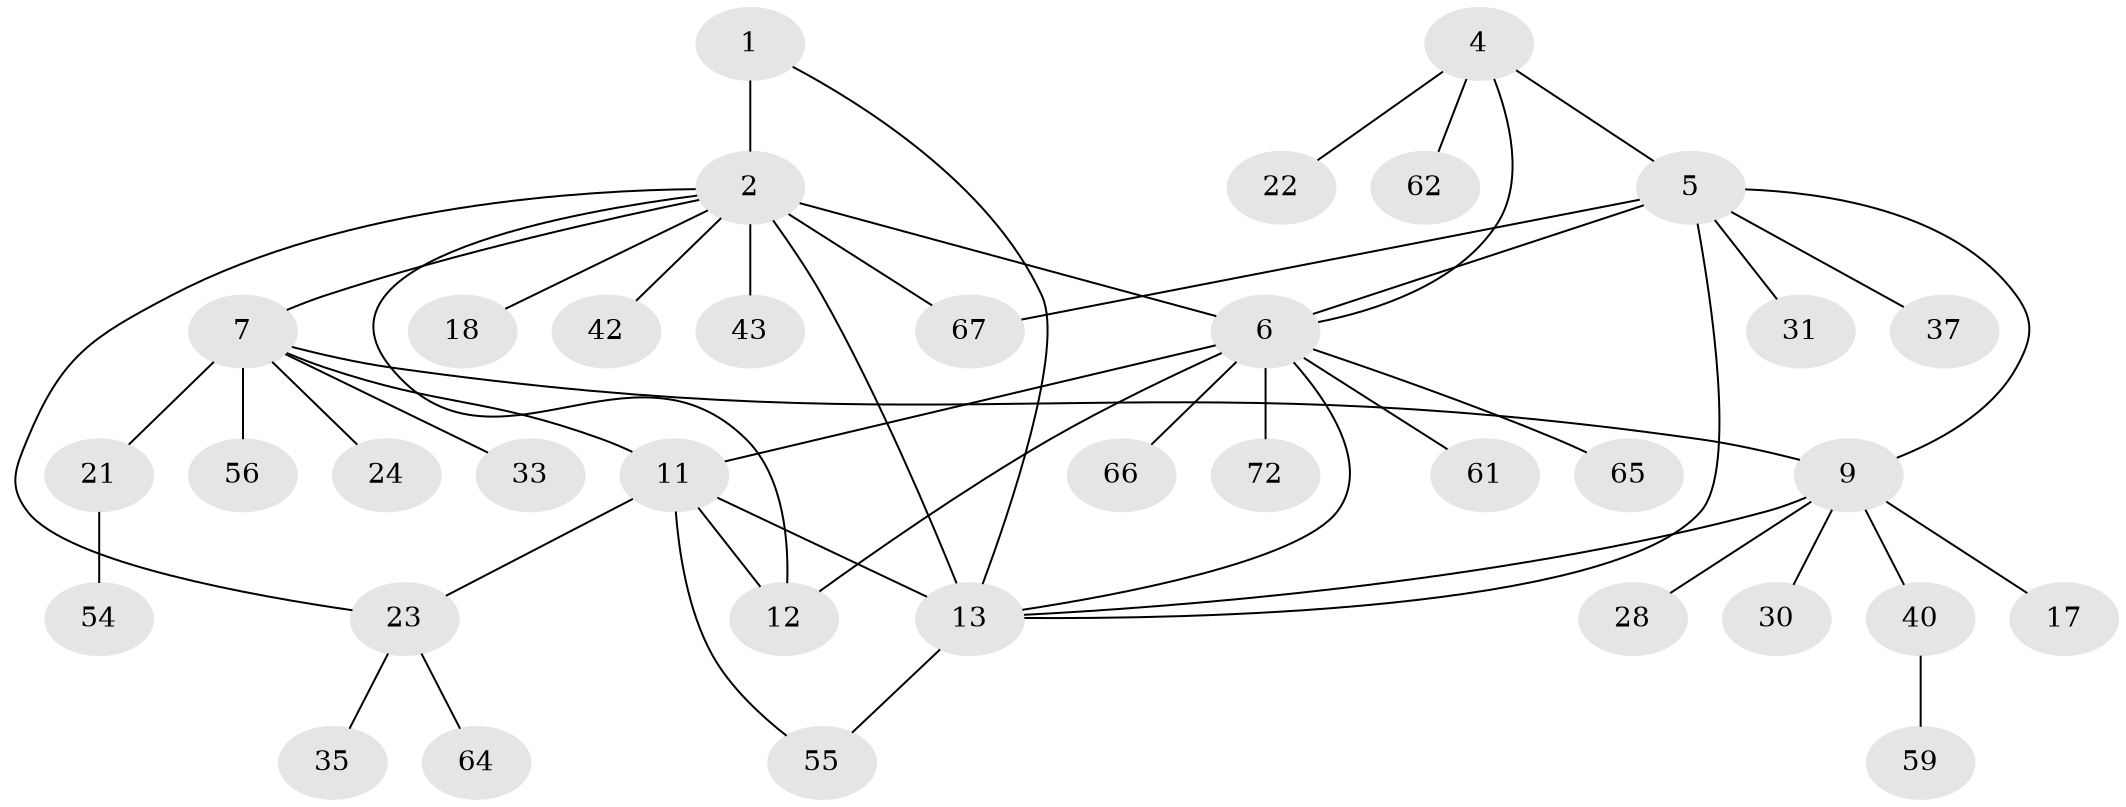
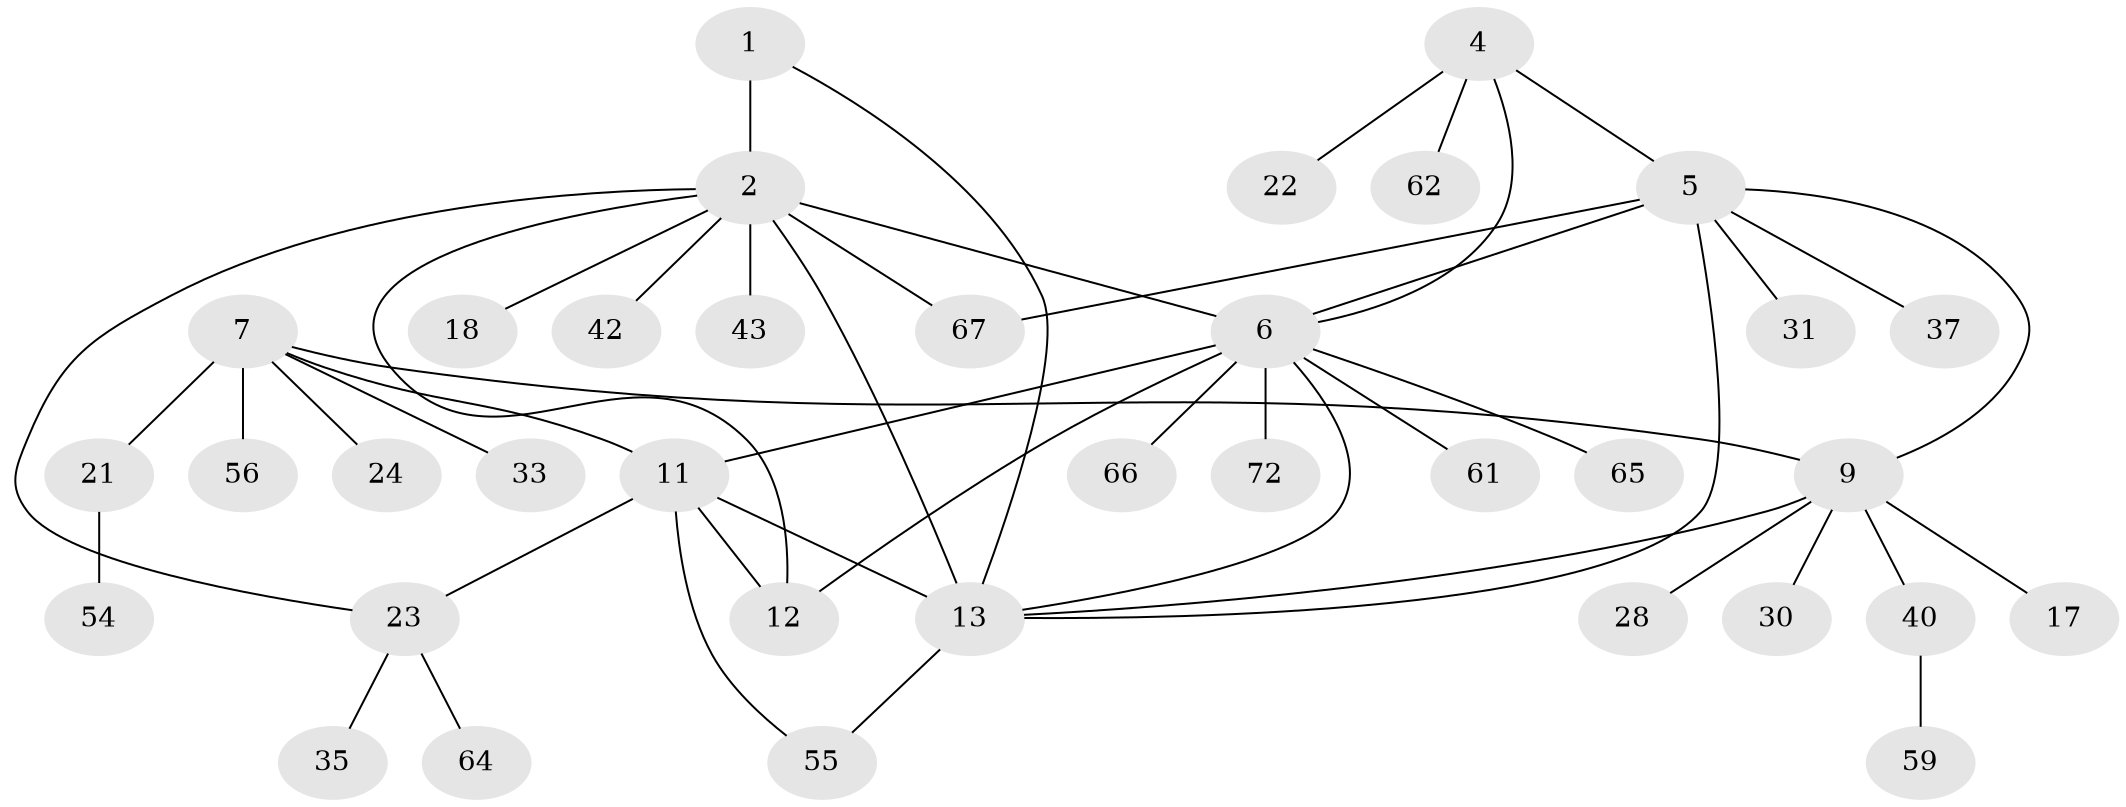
edge "2" -- "7": removed
